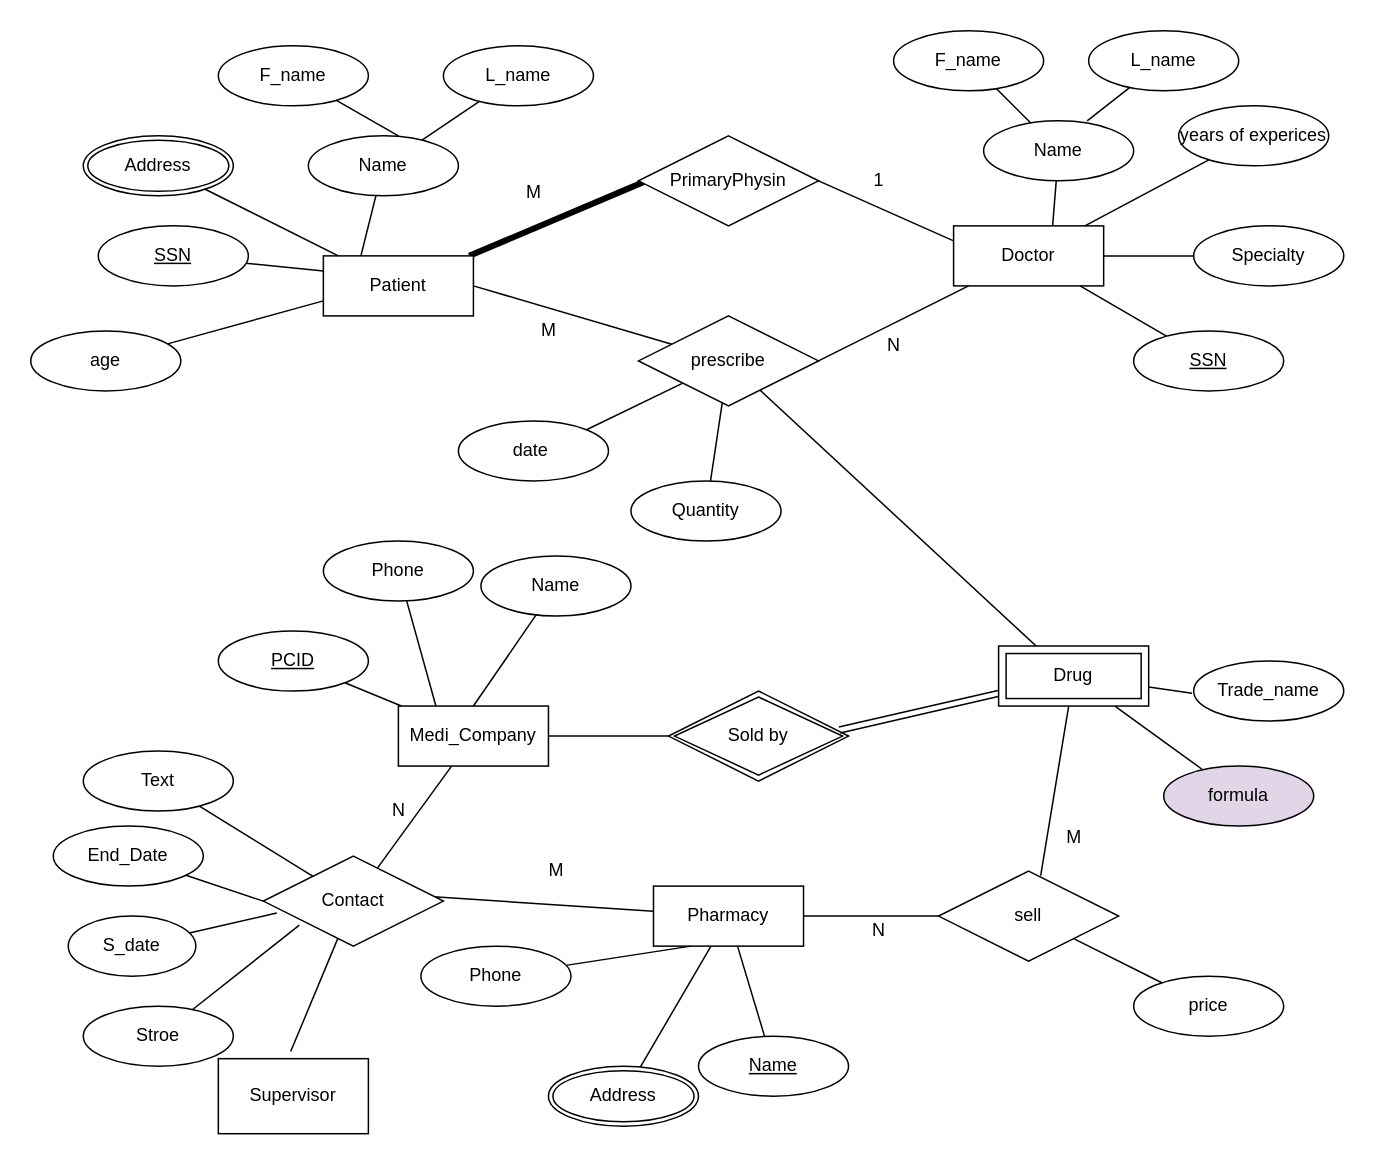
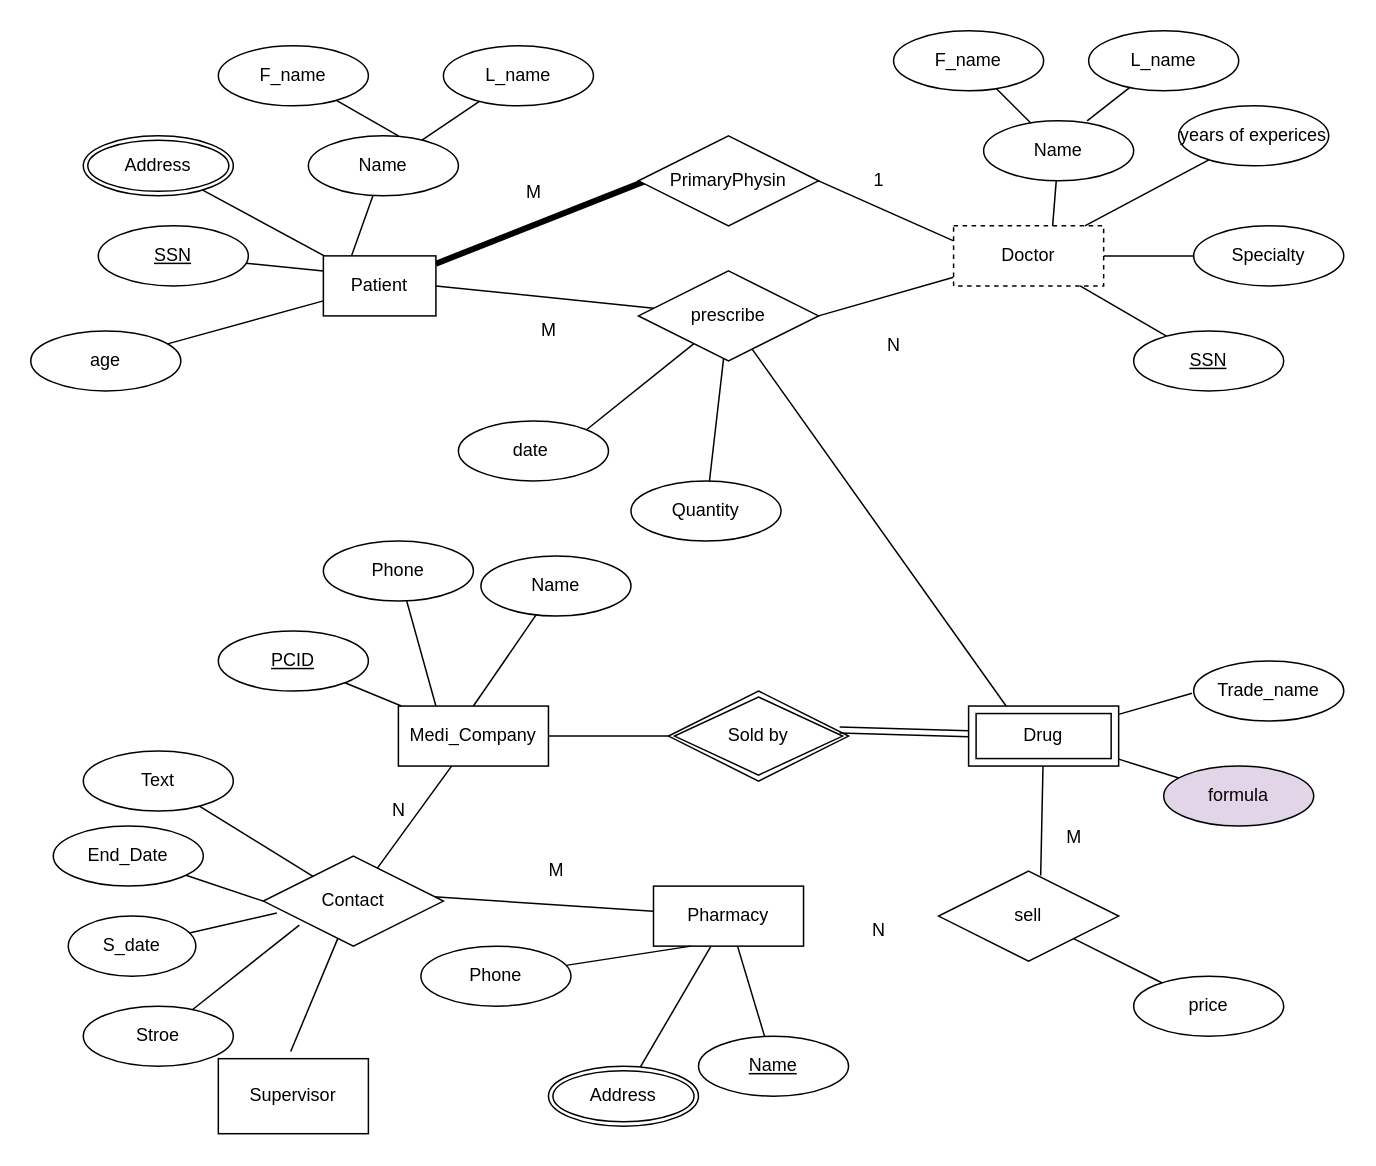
node "Doctor": style solid -> dashed
node "Patient": size 150x60 -> 113x60
node "prescribe": moved (728, 361) -> (728, 316)
node "Drug": moved (1073, 676) -> (1043, 736)
edge "Pharmacy" -- "sell": removed
